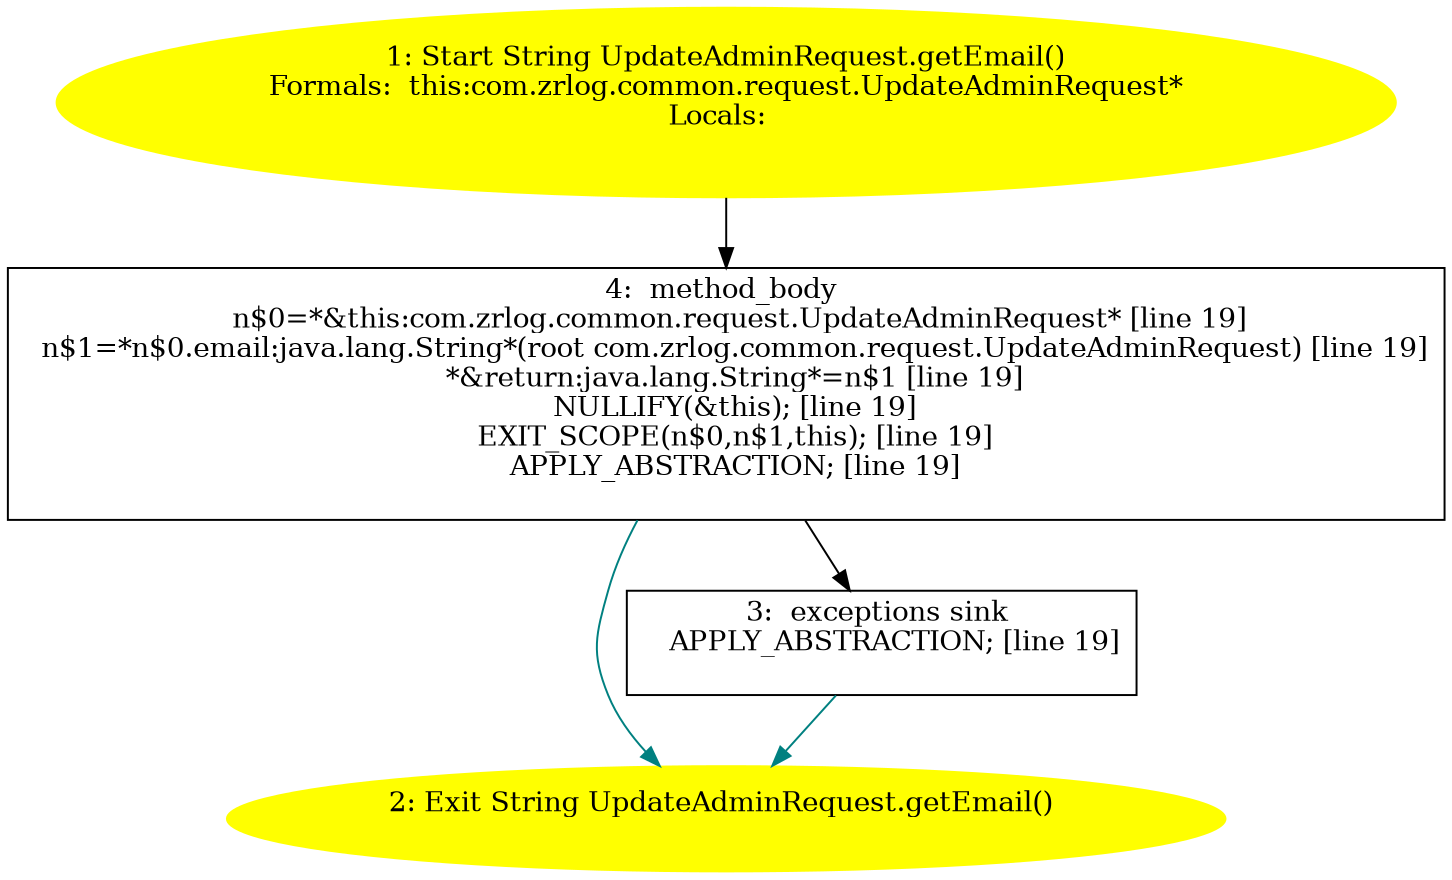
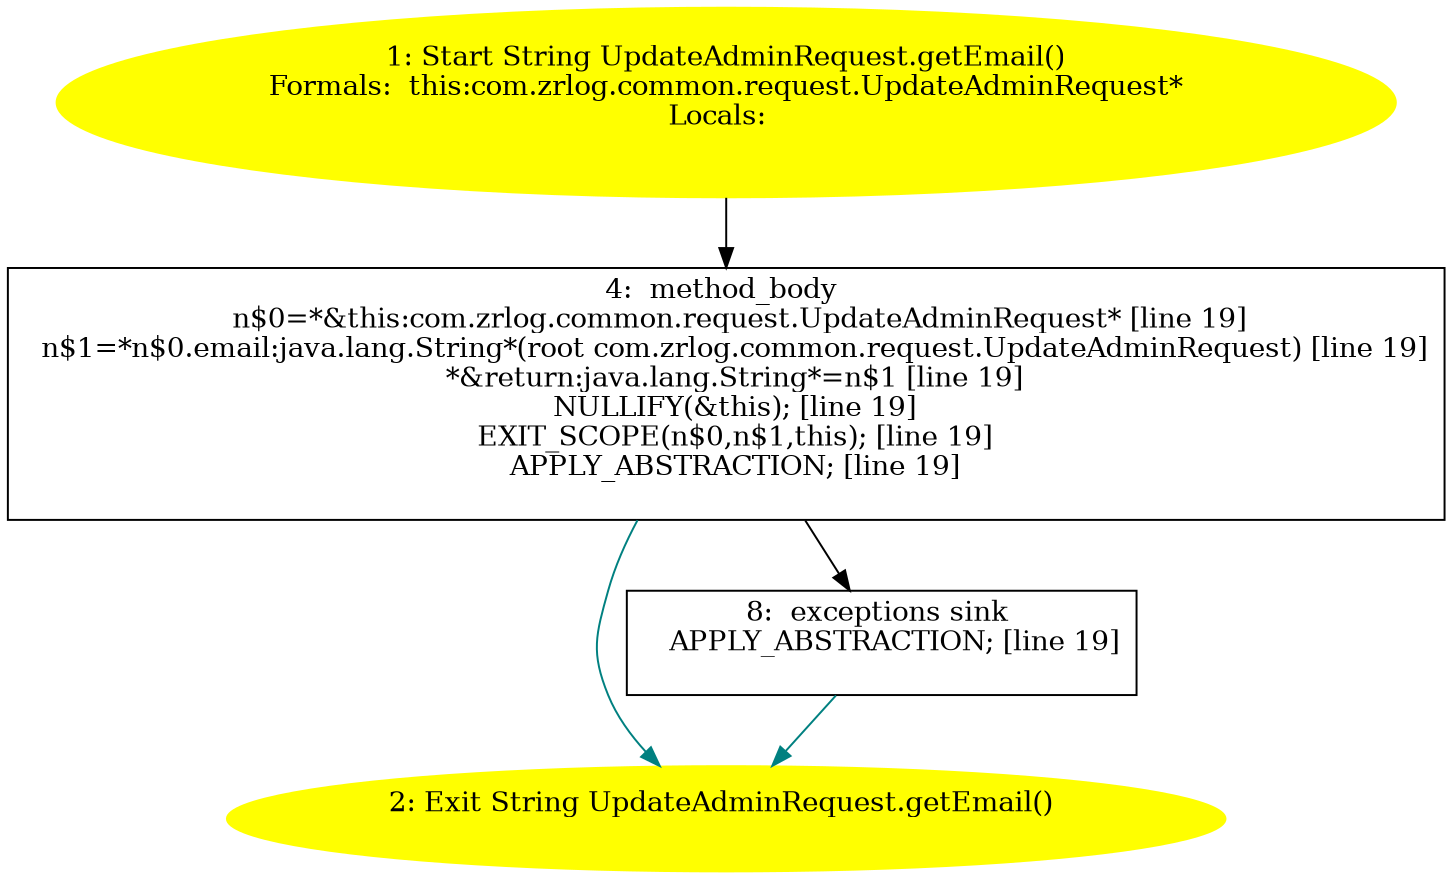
node "3:  exceptions sink APPLY_ABSTRACTION; [line 19]": label "3:  exceptions sink APPLY_ABSTRACTION; [line 19]" -> "8:  exceptions sink APPLY_ABSTRACTION; [line 19]"
